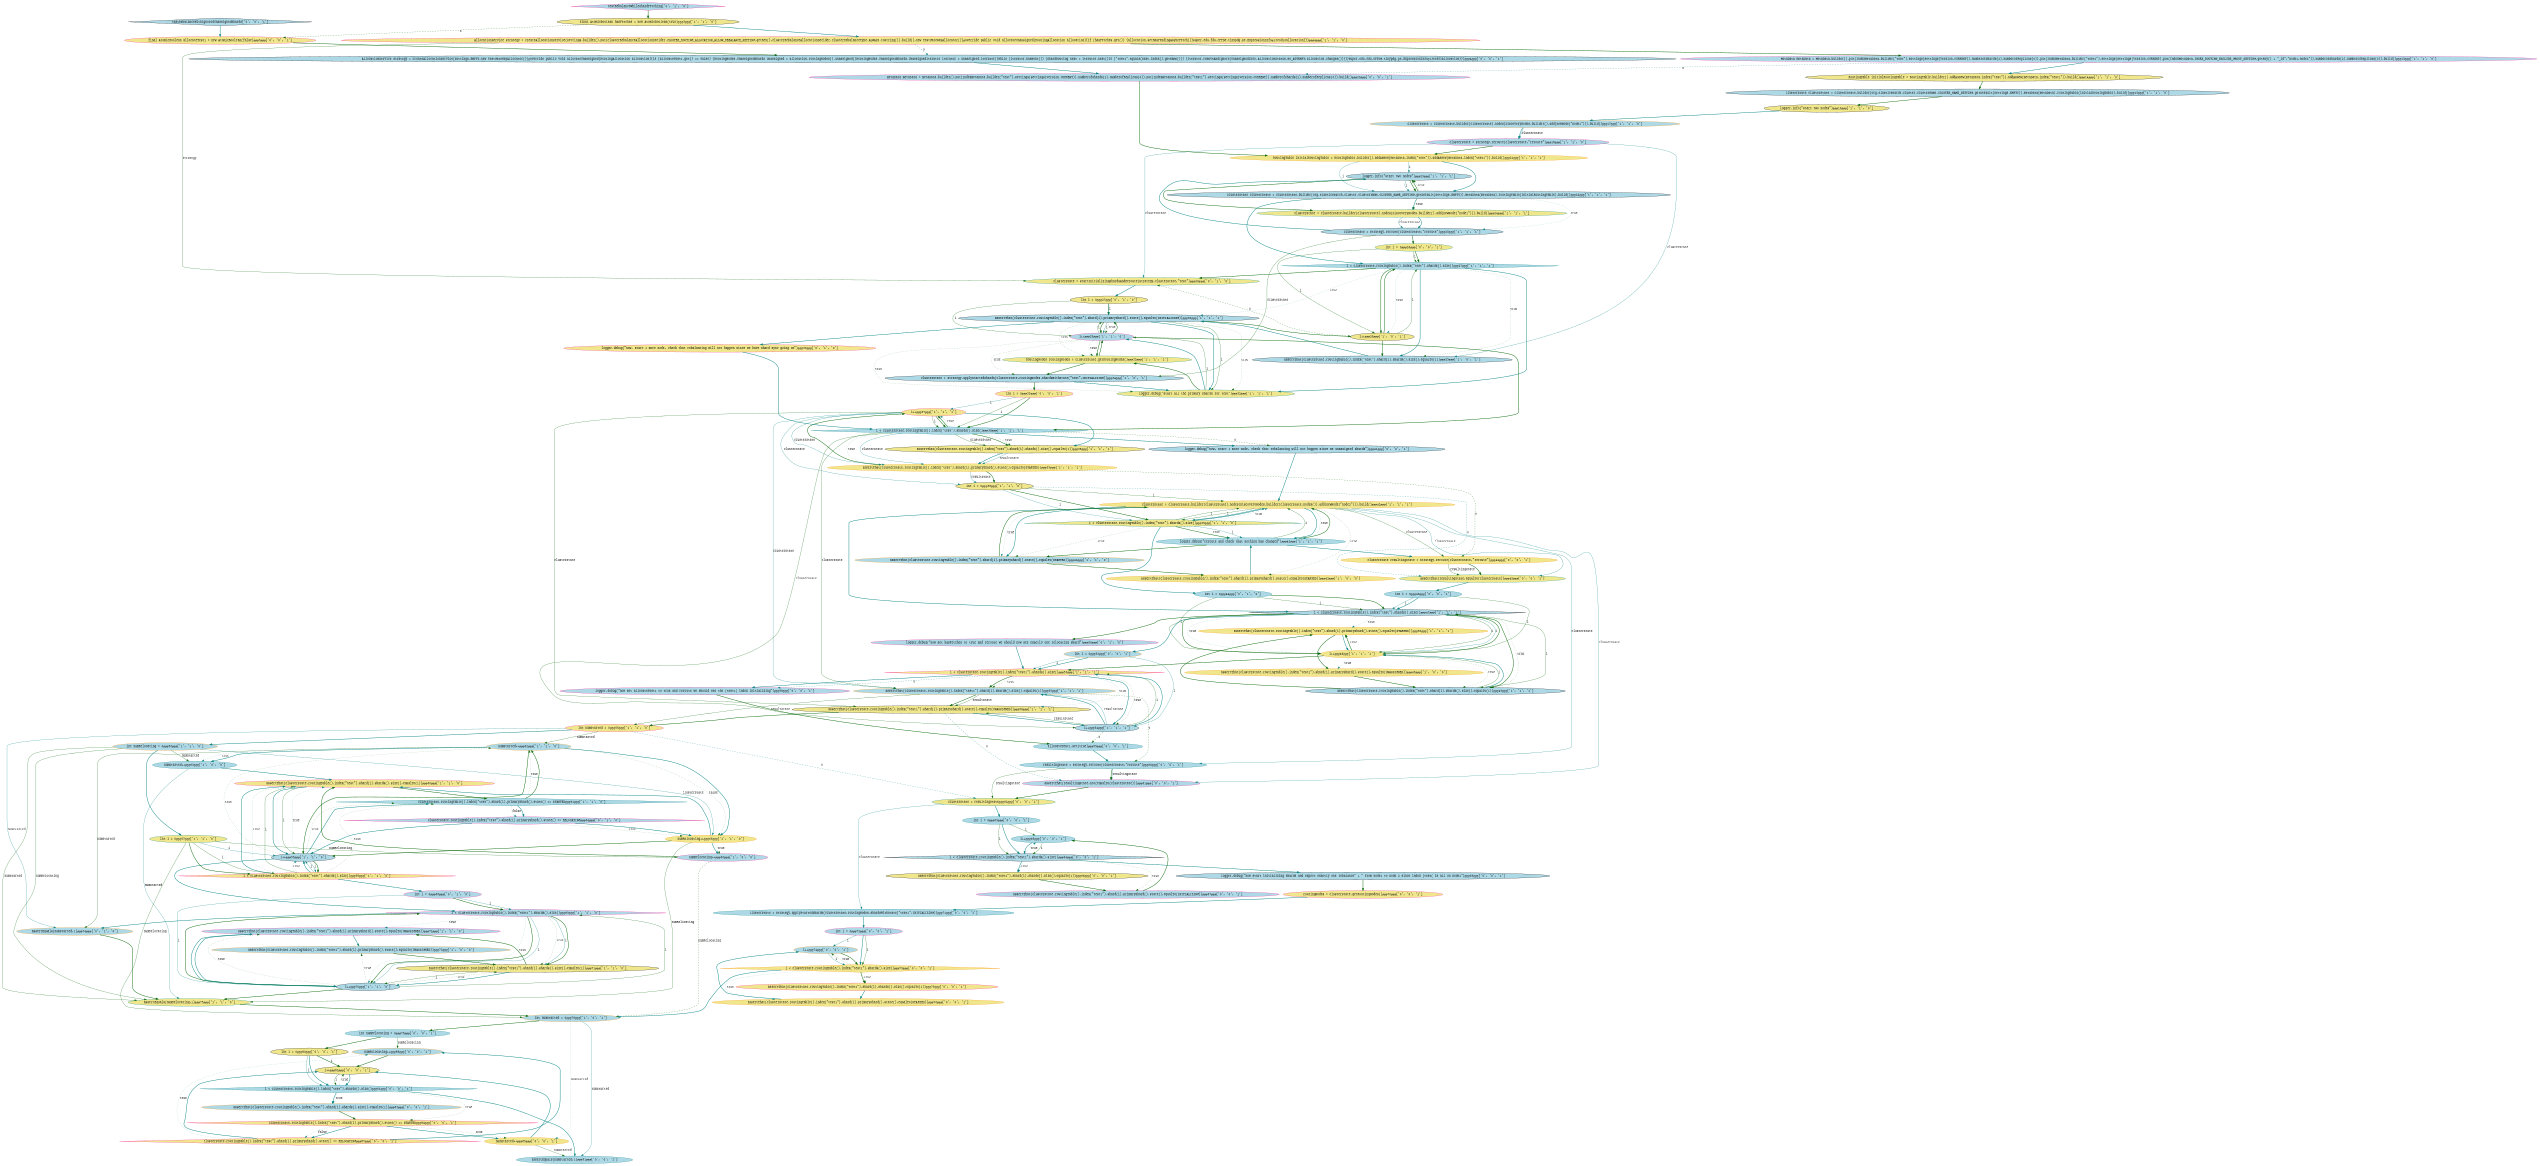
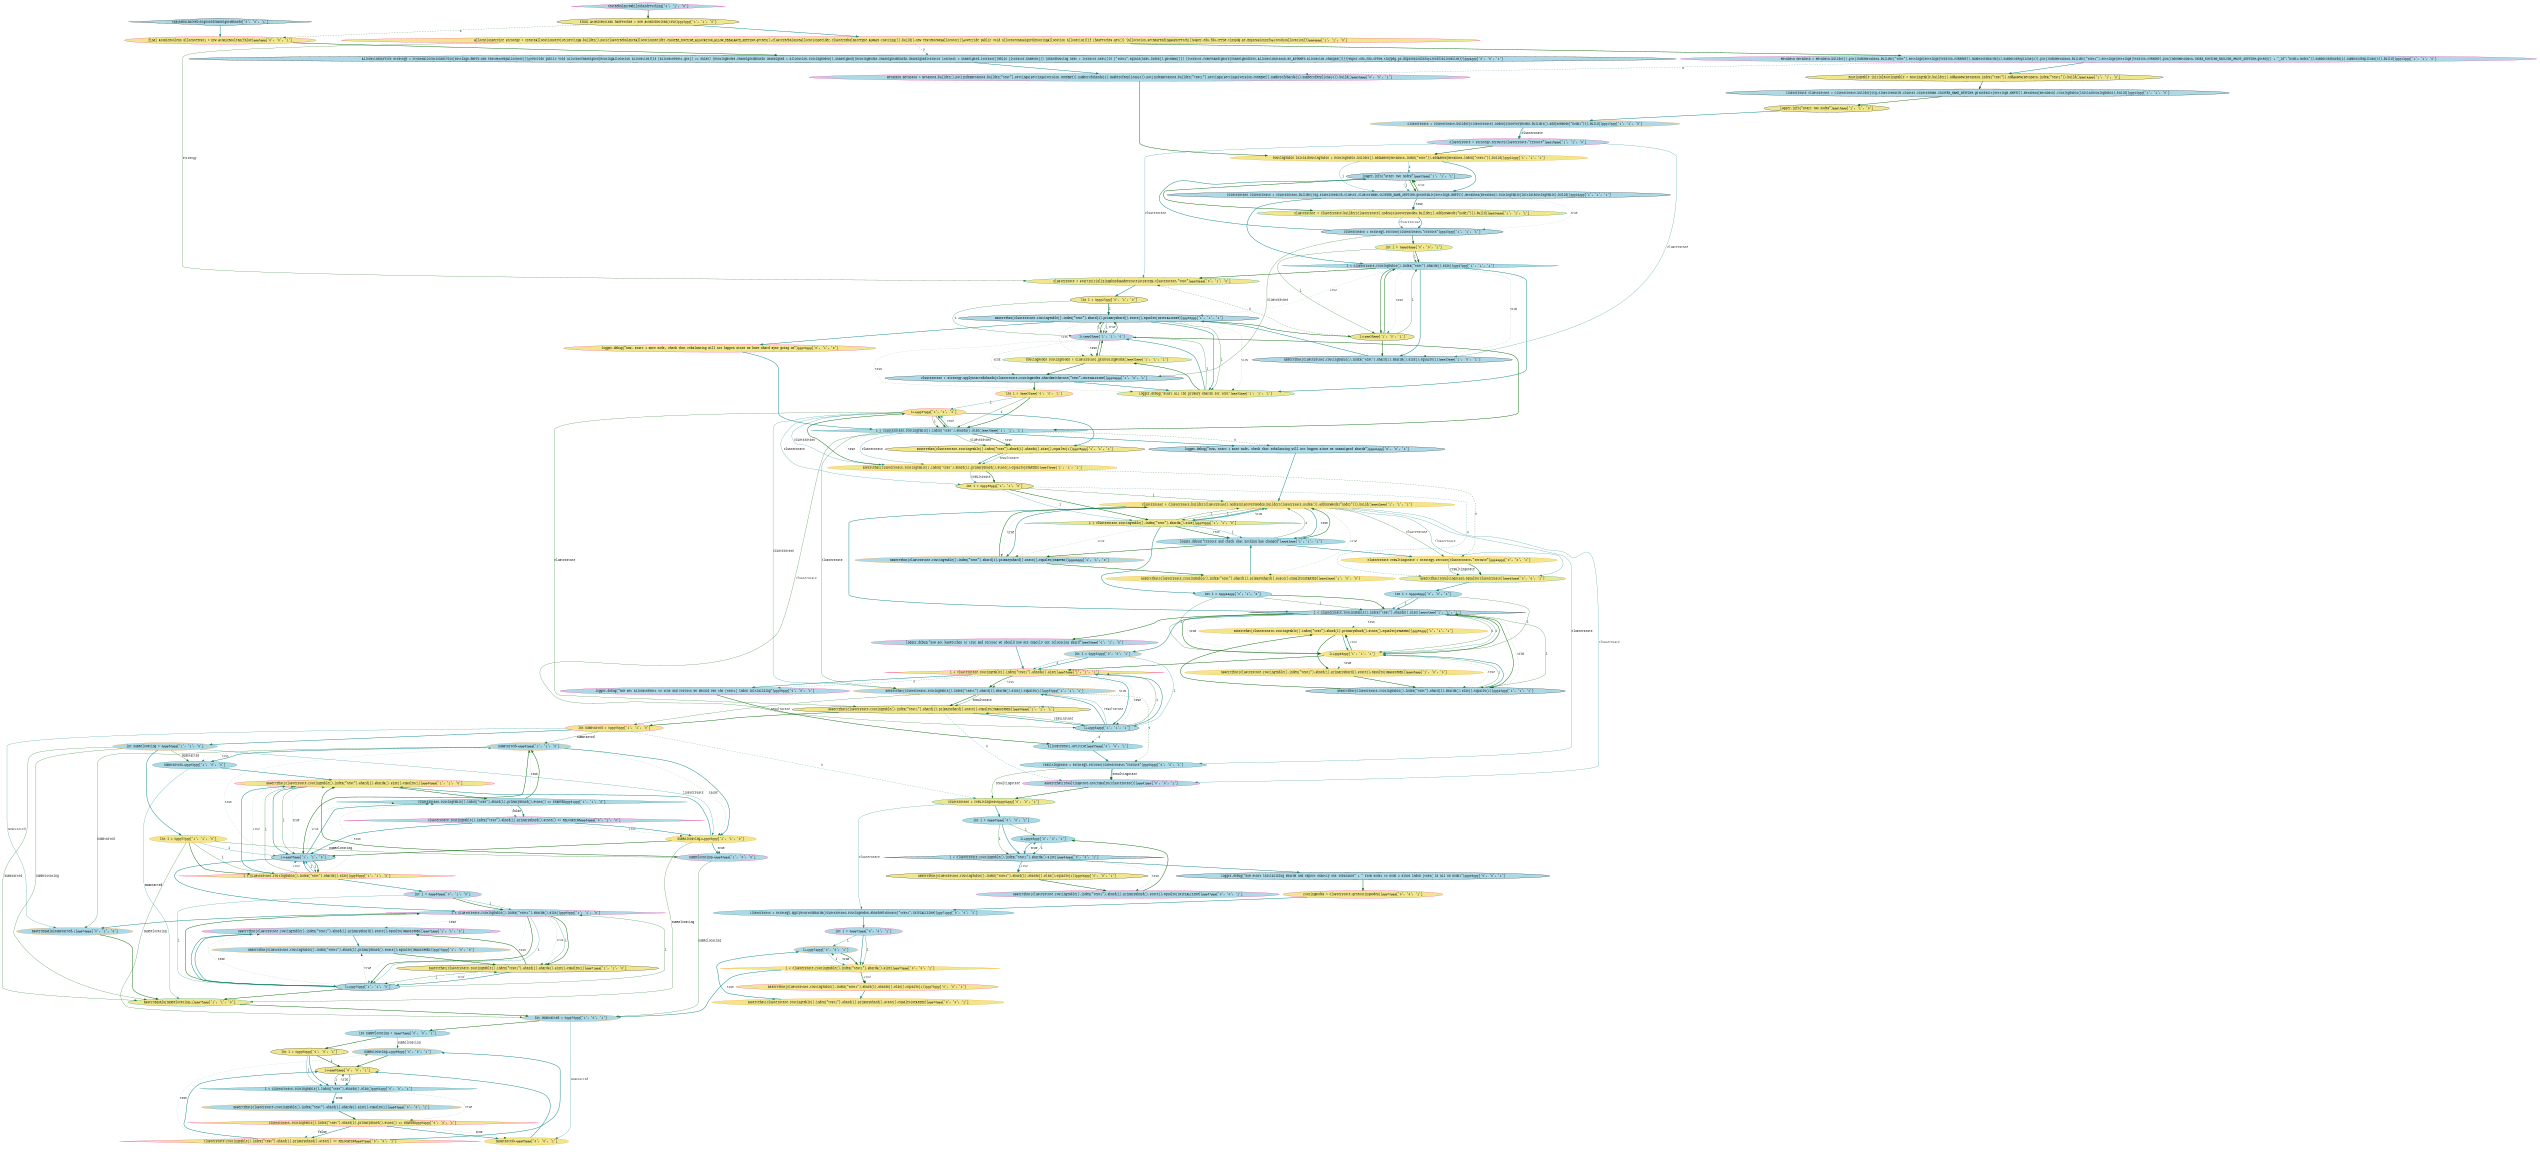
edge "i++@@@59@@@['1', '1', '0']" -> "numStarted++@@@62@@@['1', '1', '0']": color darkgreen -> teal
node "int i = 0@@@57@@@['1', '1', '0']": color teal -> darkorange
edge "numRelocating++@@@66@@@['1', '0', '0']" -> "int numStarted = 0@@@78@@@['1', '0', '1']": style dashed -> solid
edge "int numStarted = 0@@@78@@@['1', '0', '1']" -> "numStarted++@@@85@@@['0', '0', '1']": style dotted -> solid
node "assertEquals(numStarted,1)@@@91@@@['0', '0', '1']": removed
